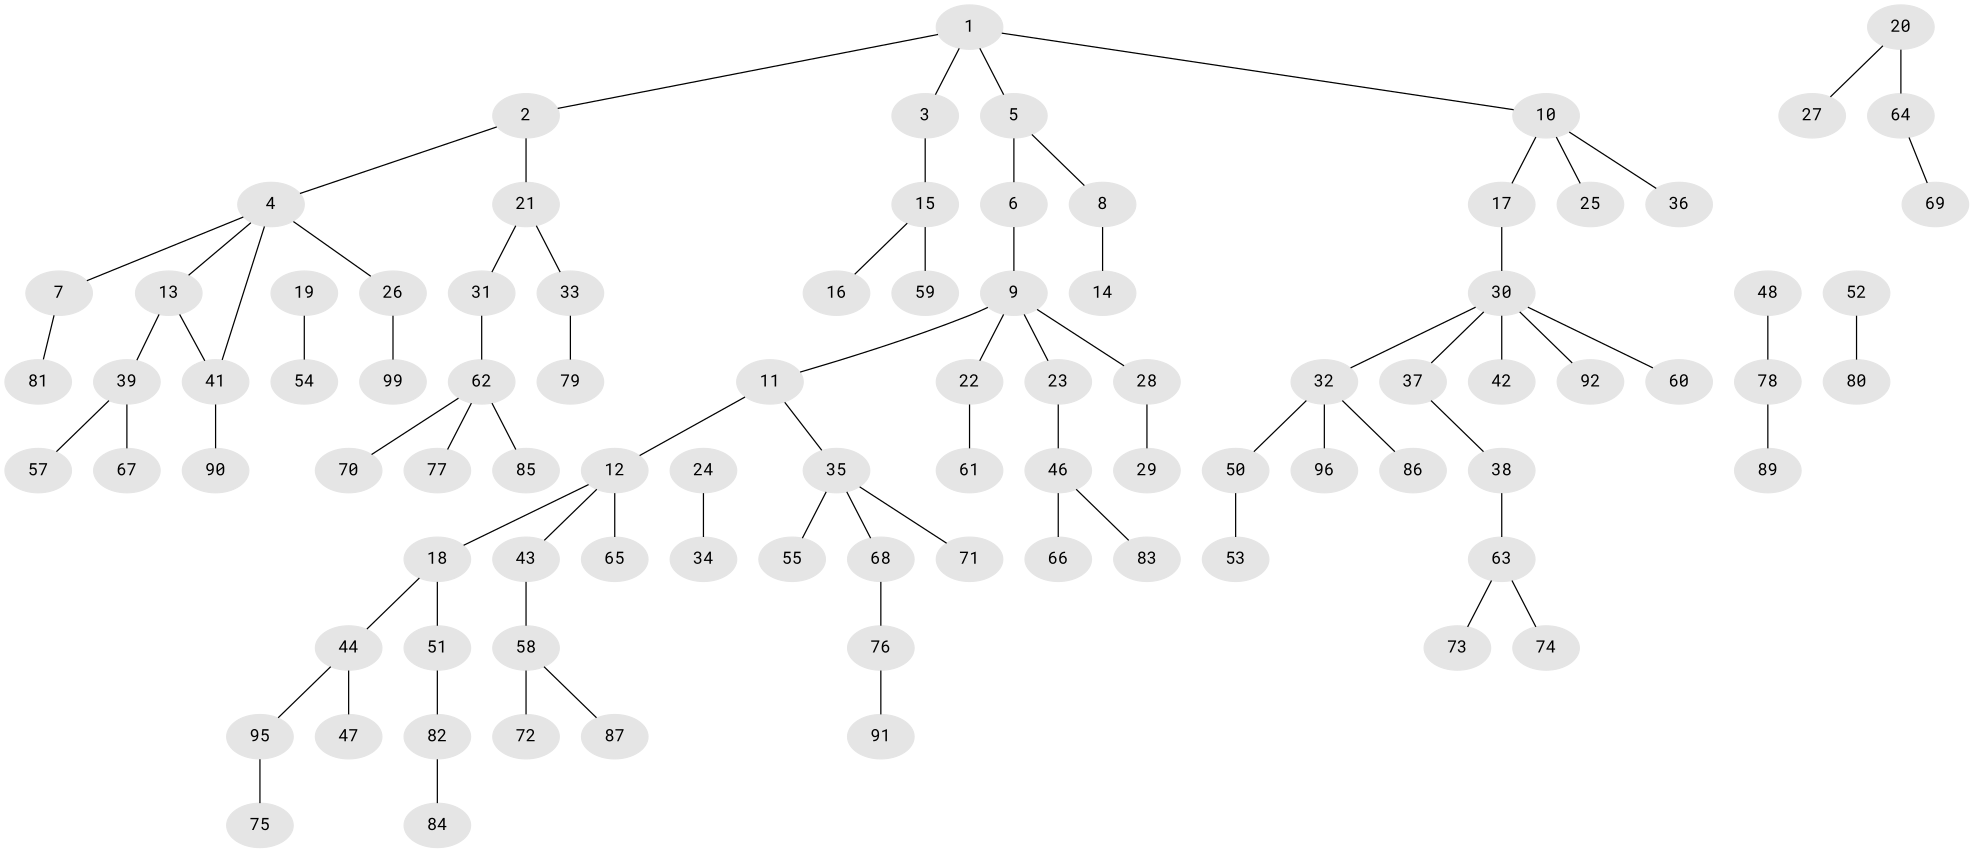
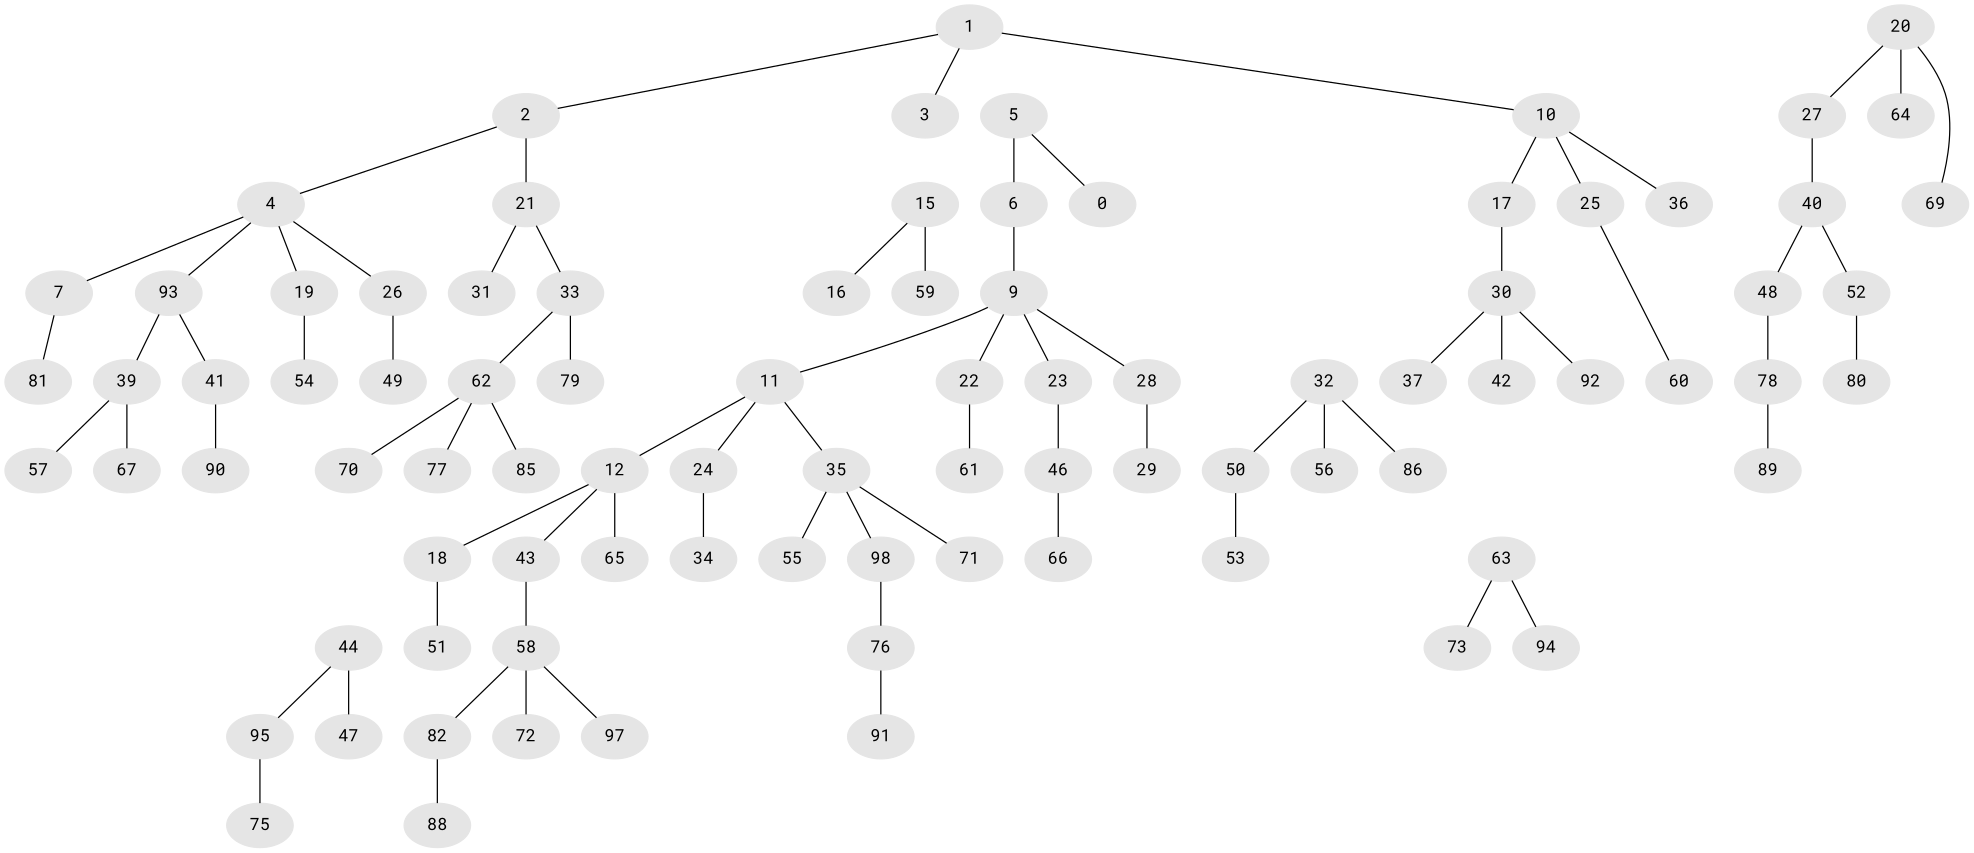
edge "1" -- "5": removed
edge "3" -- "15": removed
edge "64" -- "69": now "20" -- "69"
node "8": label "8" -> "0"
node "40": added
node "13": label "13" -> "93"
edge "4" -- "41": now "4" -- "19"
node "14": removed
edge "31" -- "62": now "33" -- "62"
edge "30" -- "32": removed
edge "30" -- "60": now "25" -- "60"
node "99": label "99" -> "49"
edge "11" -- "24": added
node "96": label "96" -> "56"
node "38": removed
node "68": label "68" -> "98"
node "83": removed
edge "18" -- "44": removed
node "74": label "74" -> "94"
edge "51" -- "82": now "58" -- "82"
node "87": label "87" -> "97"
node "84": label "84" -> "88"
